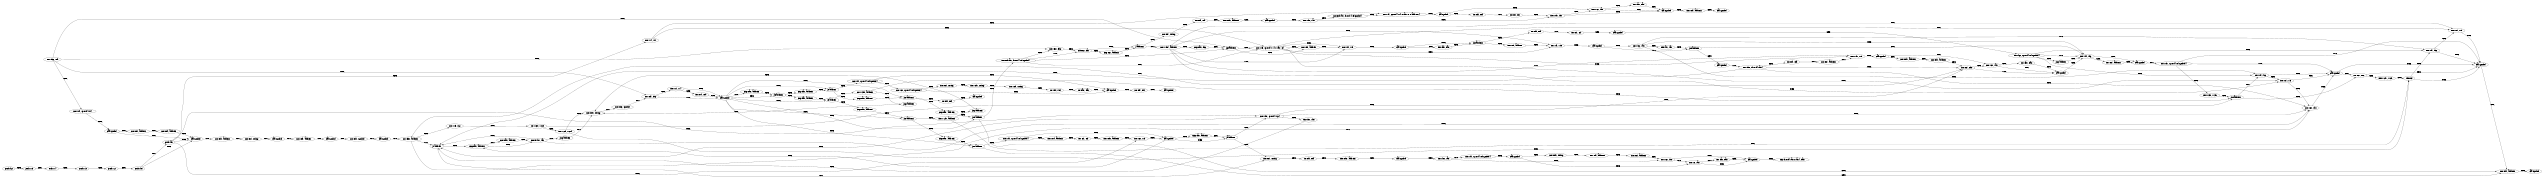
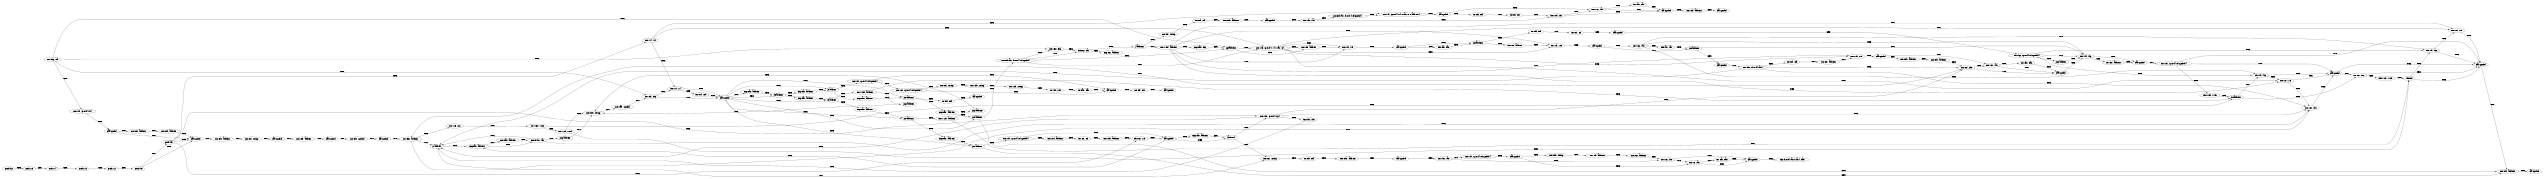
edge "cmp ecx , address" -> "jl address": removed, label "CFG"
edge "mov r14 , rsi" -> "mov rsi , r14": added, label "DFG"
node "mov ecx , symbol": label "mov ecx , symbol" -> "mov call , symbol"
node "ja address": label "ja address" -> "ja dword"
node "mov rcx , r15": label "mov rcx , r15" -> "ebx rcx , r15"
